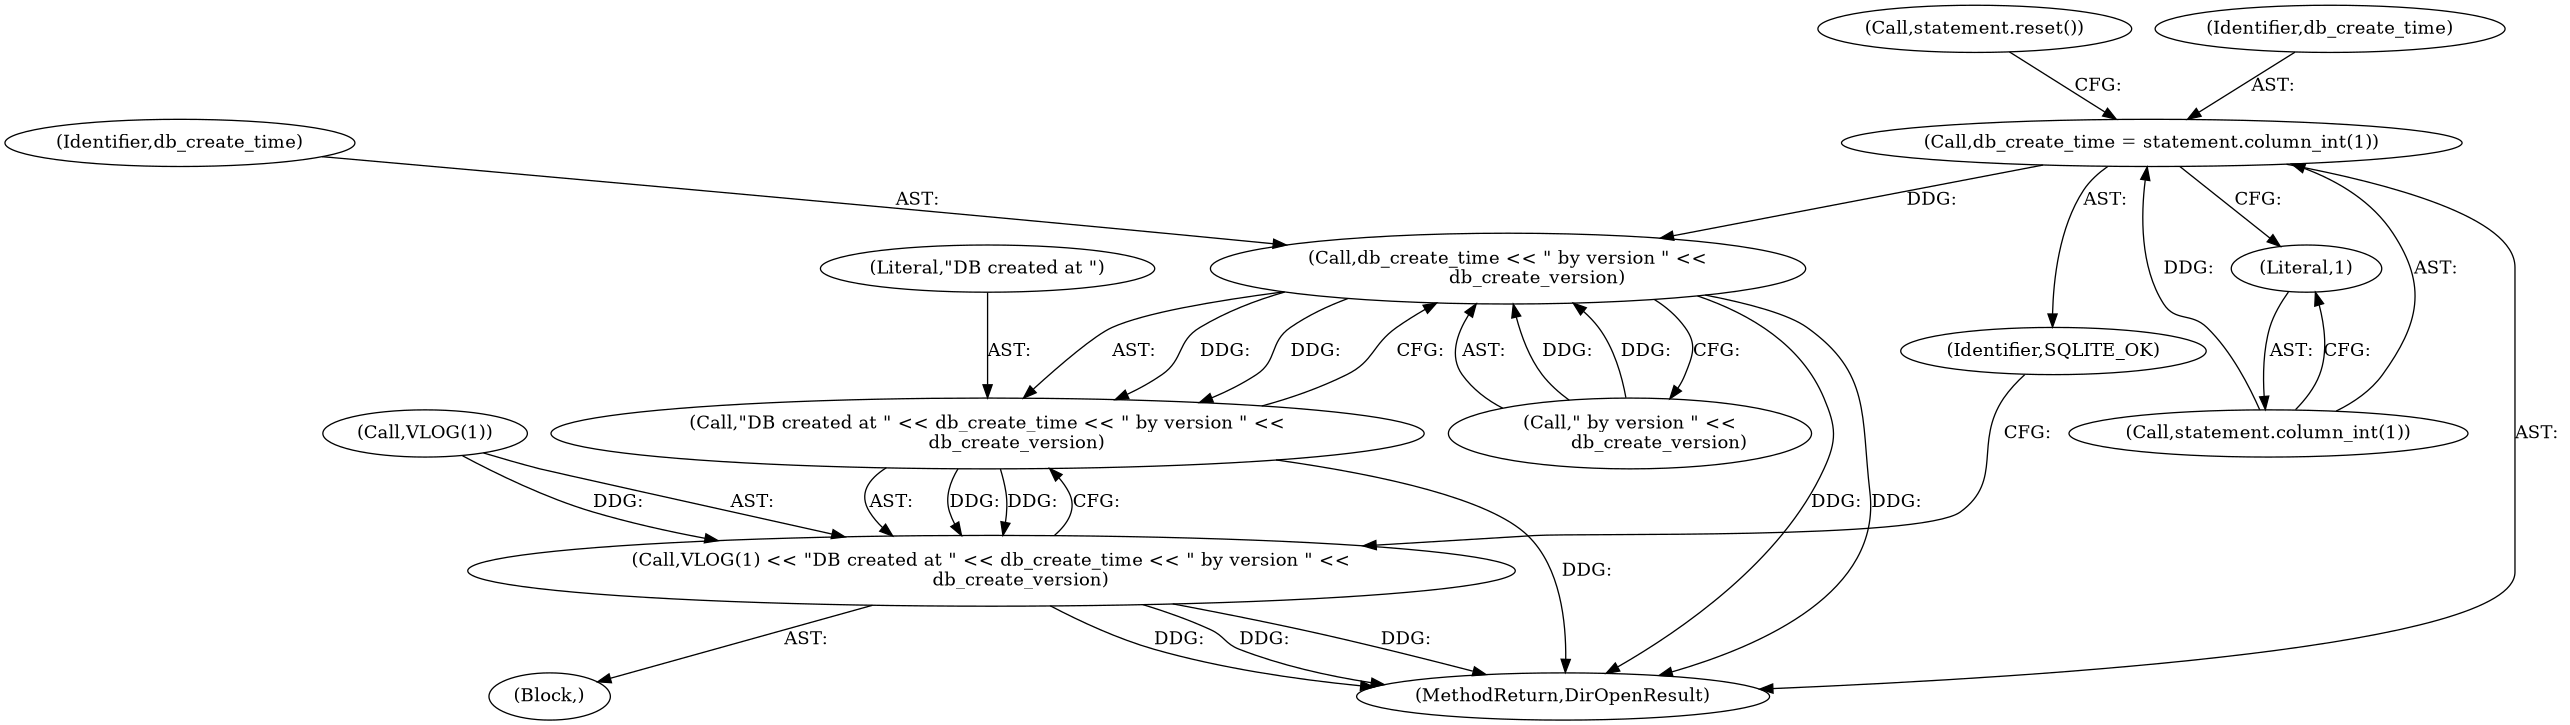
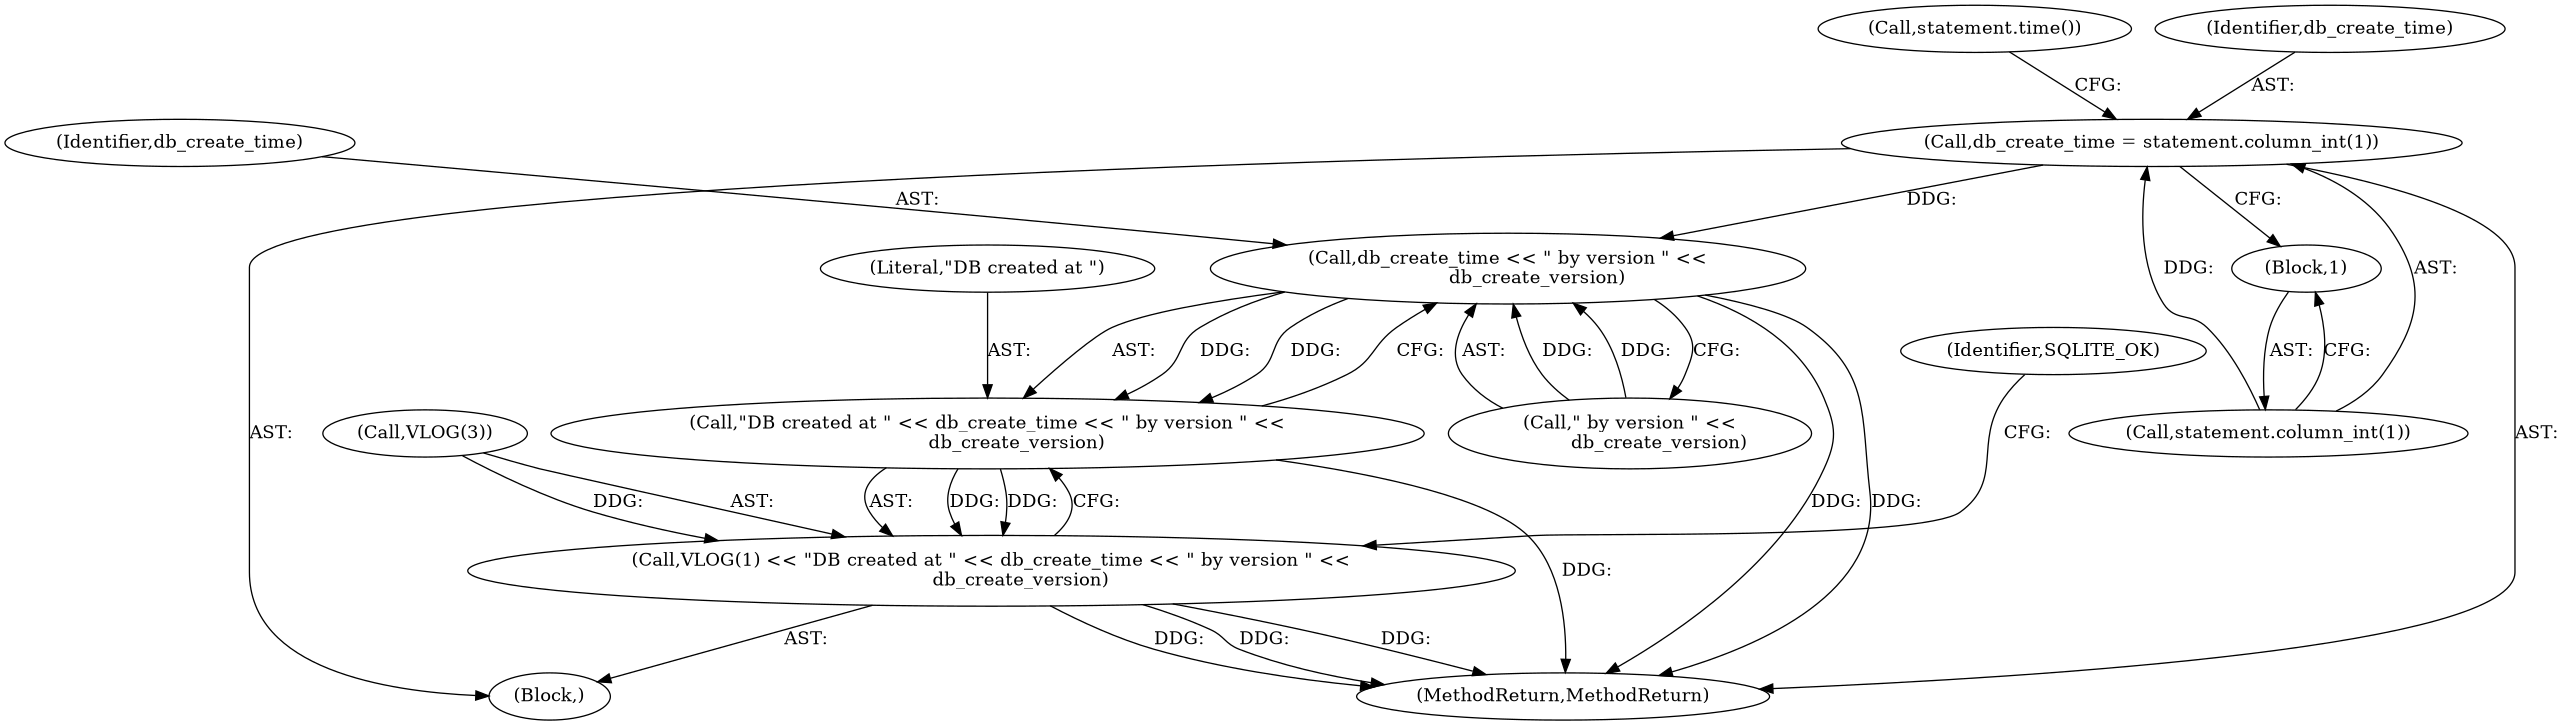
node "(Call,statement.reset())": label "(Call,statement.reset())" -> "(Call,statement.time())"
edge "(Call,db_create_time = statement.column_int(1))" -> "(Identifier,SQLITE_OK)": now "(Call,db_create_time = statement.column_int(1))" -> "(Block,)"
node "(Literal,1)": label "(Literal,1)" -> "(Block,1)"
node "(Call,VLOG(1))": label "(Call,VLOG(1))" -> "(Call,VLOG(3))"
node "(MethodReturn,DirOpenResult)": label "(MethodReturn,DirOpenResult)" -> "(MethodReturn,MethodReturn)"
